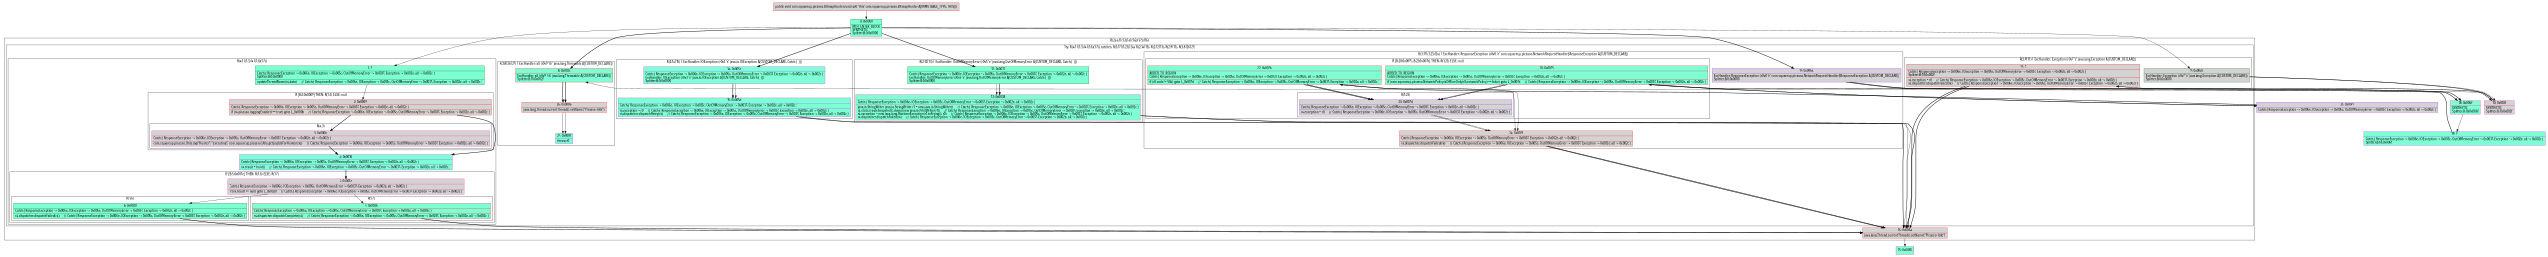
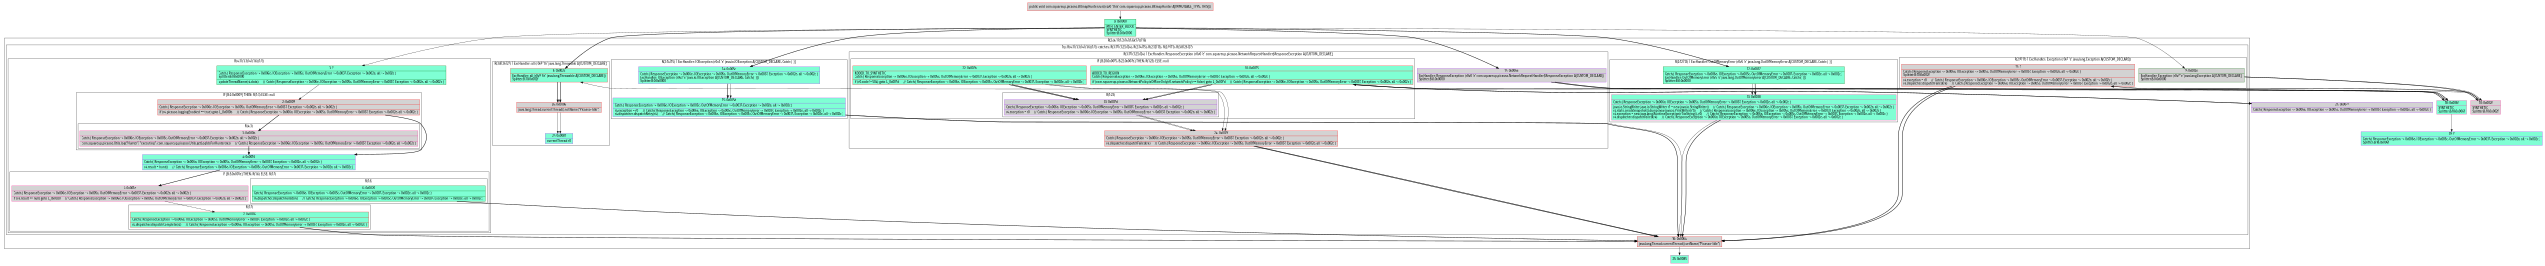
node "22: 0x007b": text "ADDED_TO_REGION" -> "ADDED_TO_SYNTHETIC"
edge "19: ?" -> "20: 0x0075": now "18: 0x006f" -> "20: 0x0075"
edge "21: 0x0077" -> "22: 0x007b": removed
node "27: 0x008f": text "throw r0" -> "currentThread r0"
edge "5: 0x001e" -> "6: 0x0020": removed
